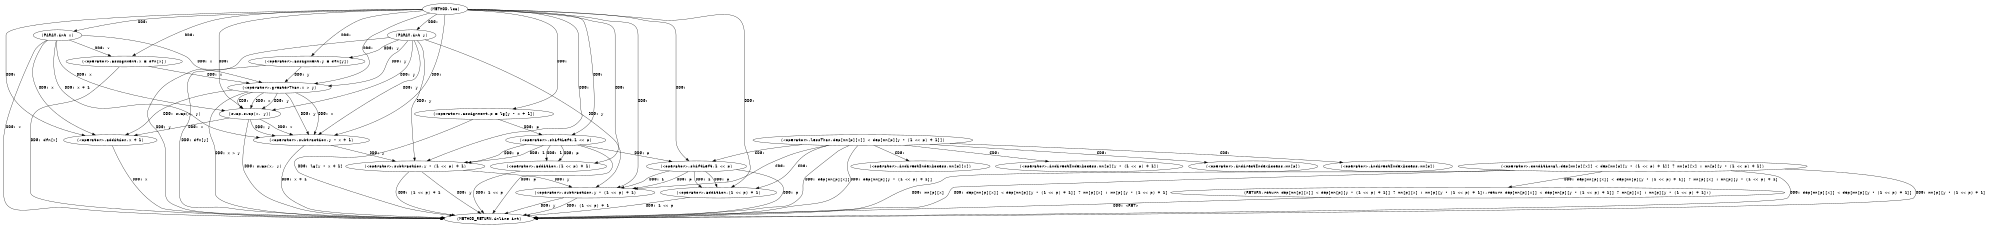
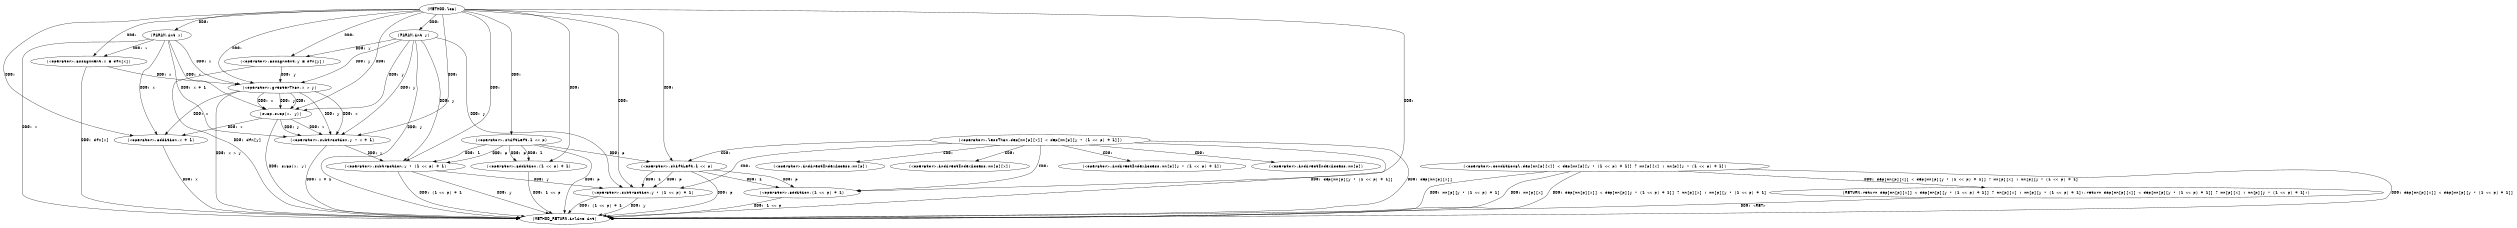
edge "(<operator>.greaterThan,x > y)" -> "(<operator>.addition,x + 1)": label "DDG: swap(x, y)" -> "DDG: x"
node "(<operator>.assignment,p = lg[y - x + 1])": removed
